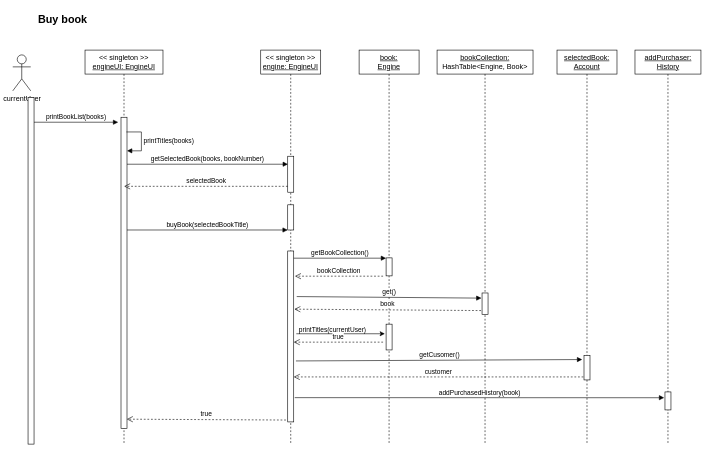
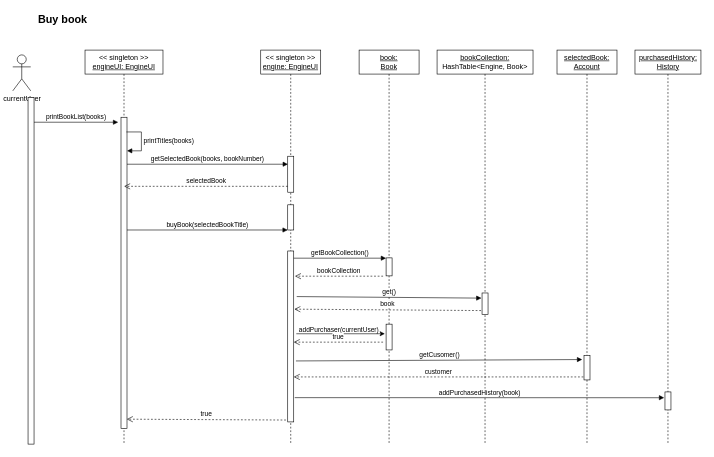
node "book: Engine": label "book: Engine" -> "book: Book"
node "addPurchaser: History": label "addPurchaser: History" -> "purchasedHistory: History"
node "printTitles(currentUser)": label "printTitles(currentUser)" -> "addPurchaser(currentUser)"
